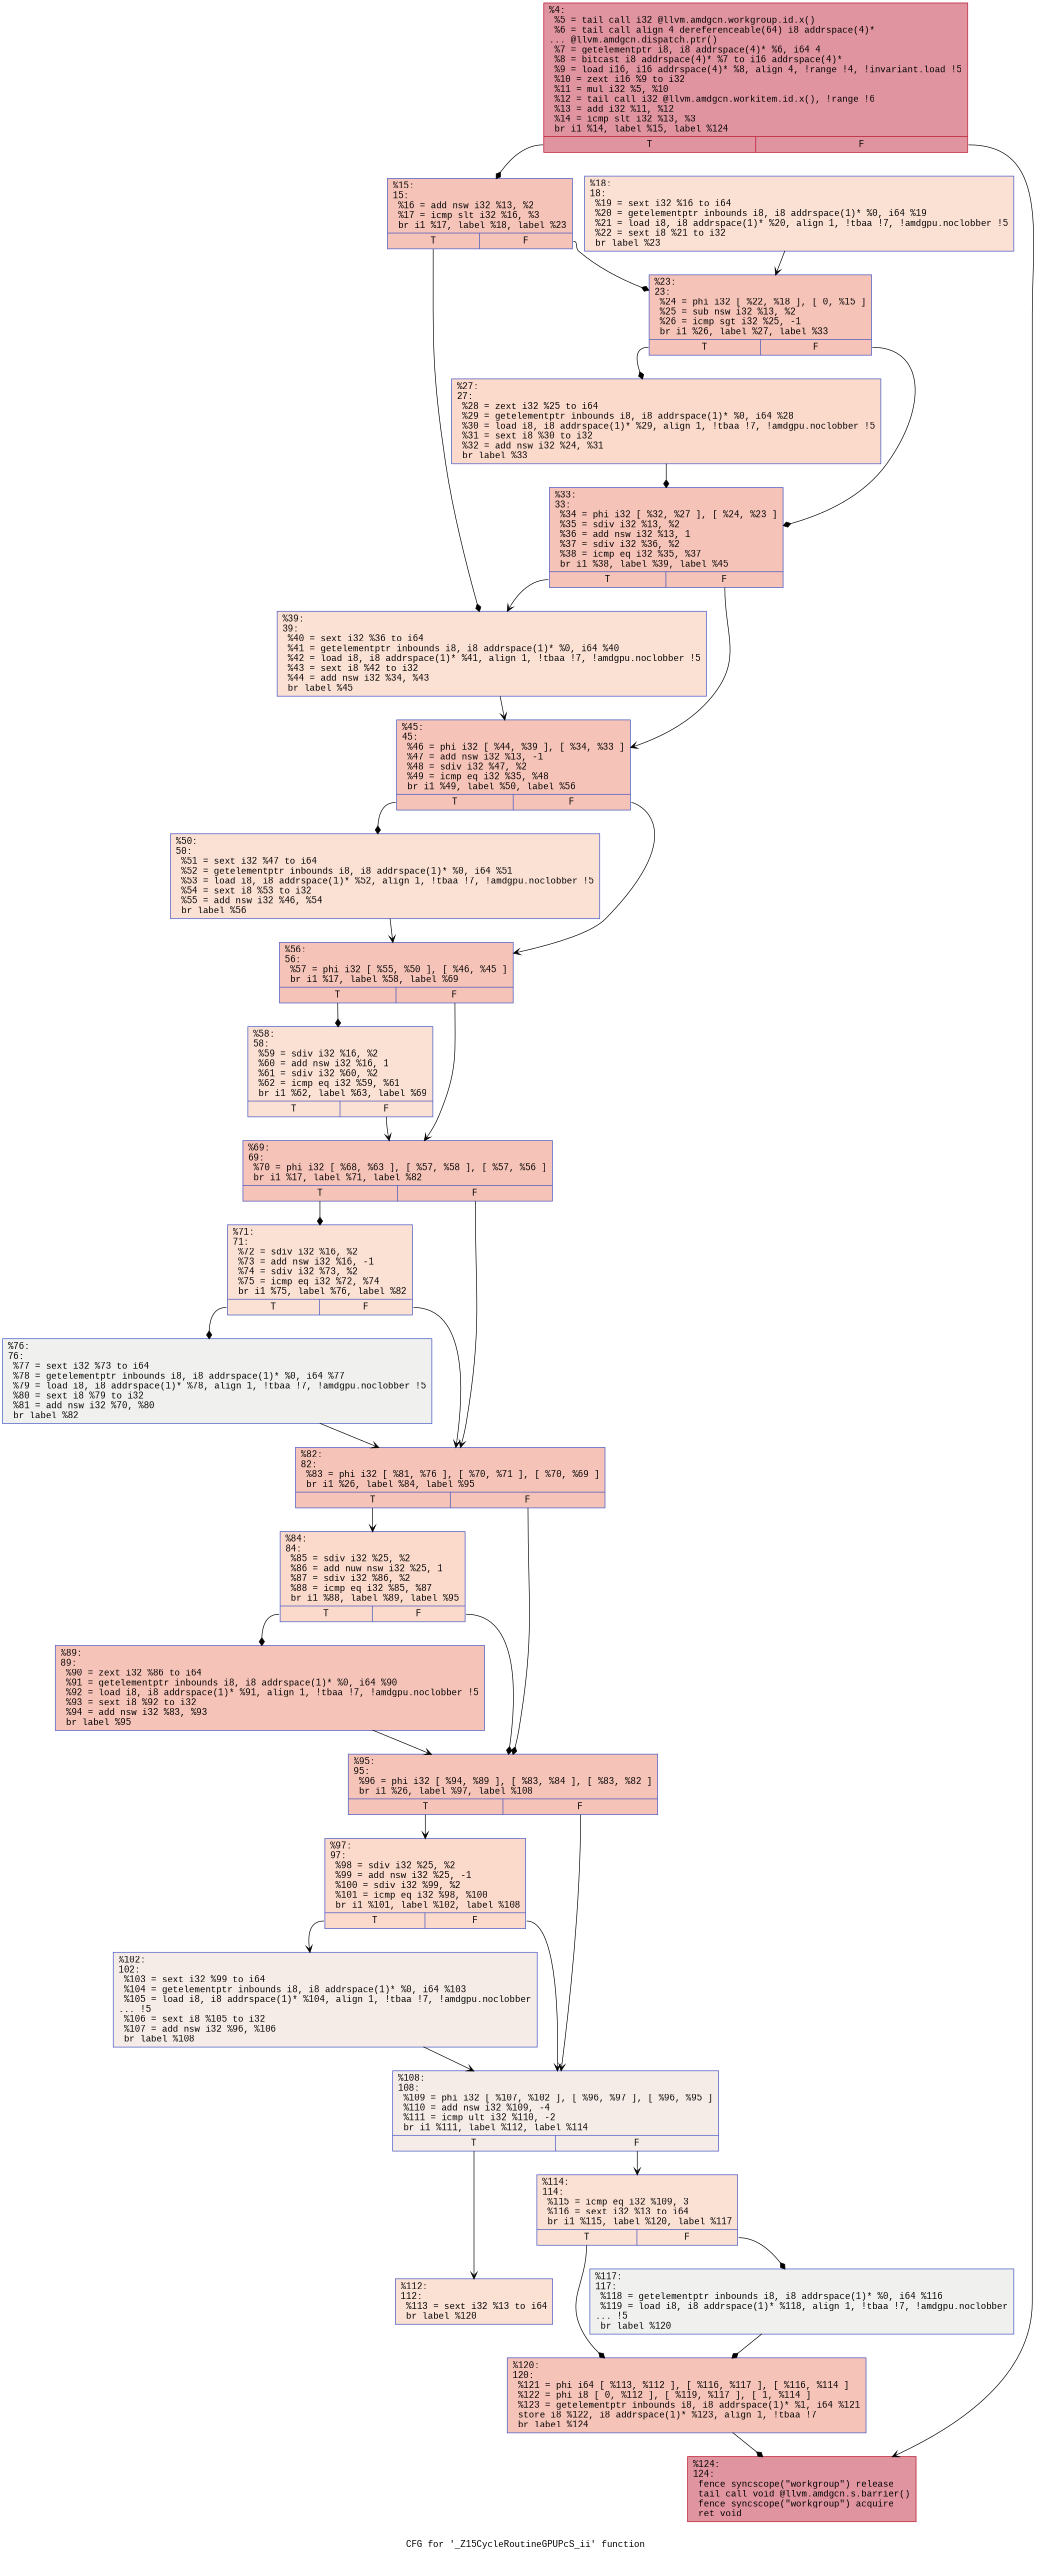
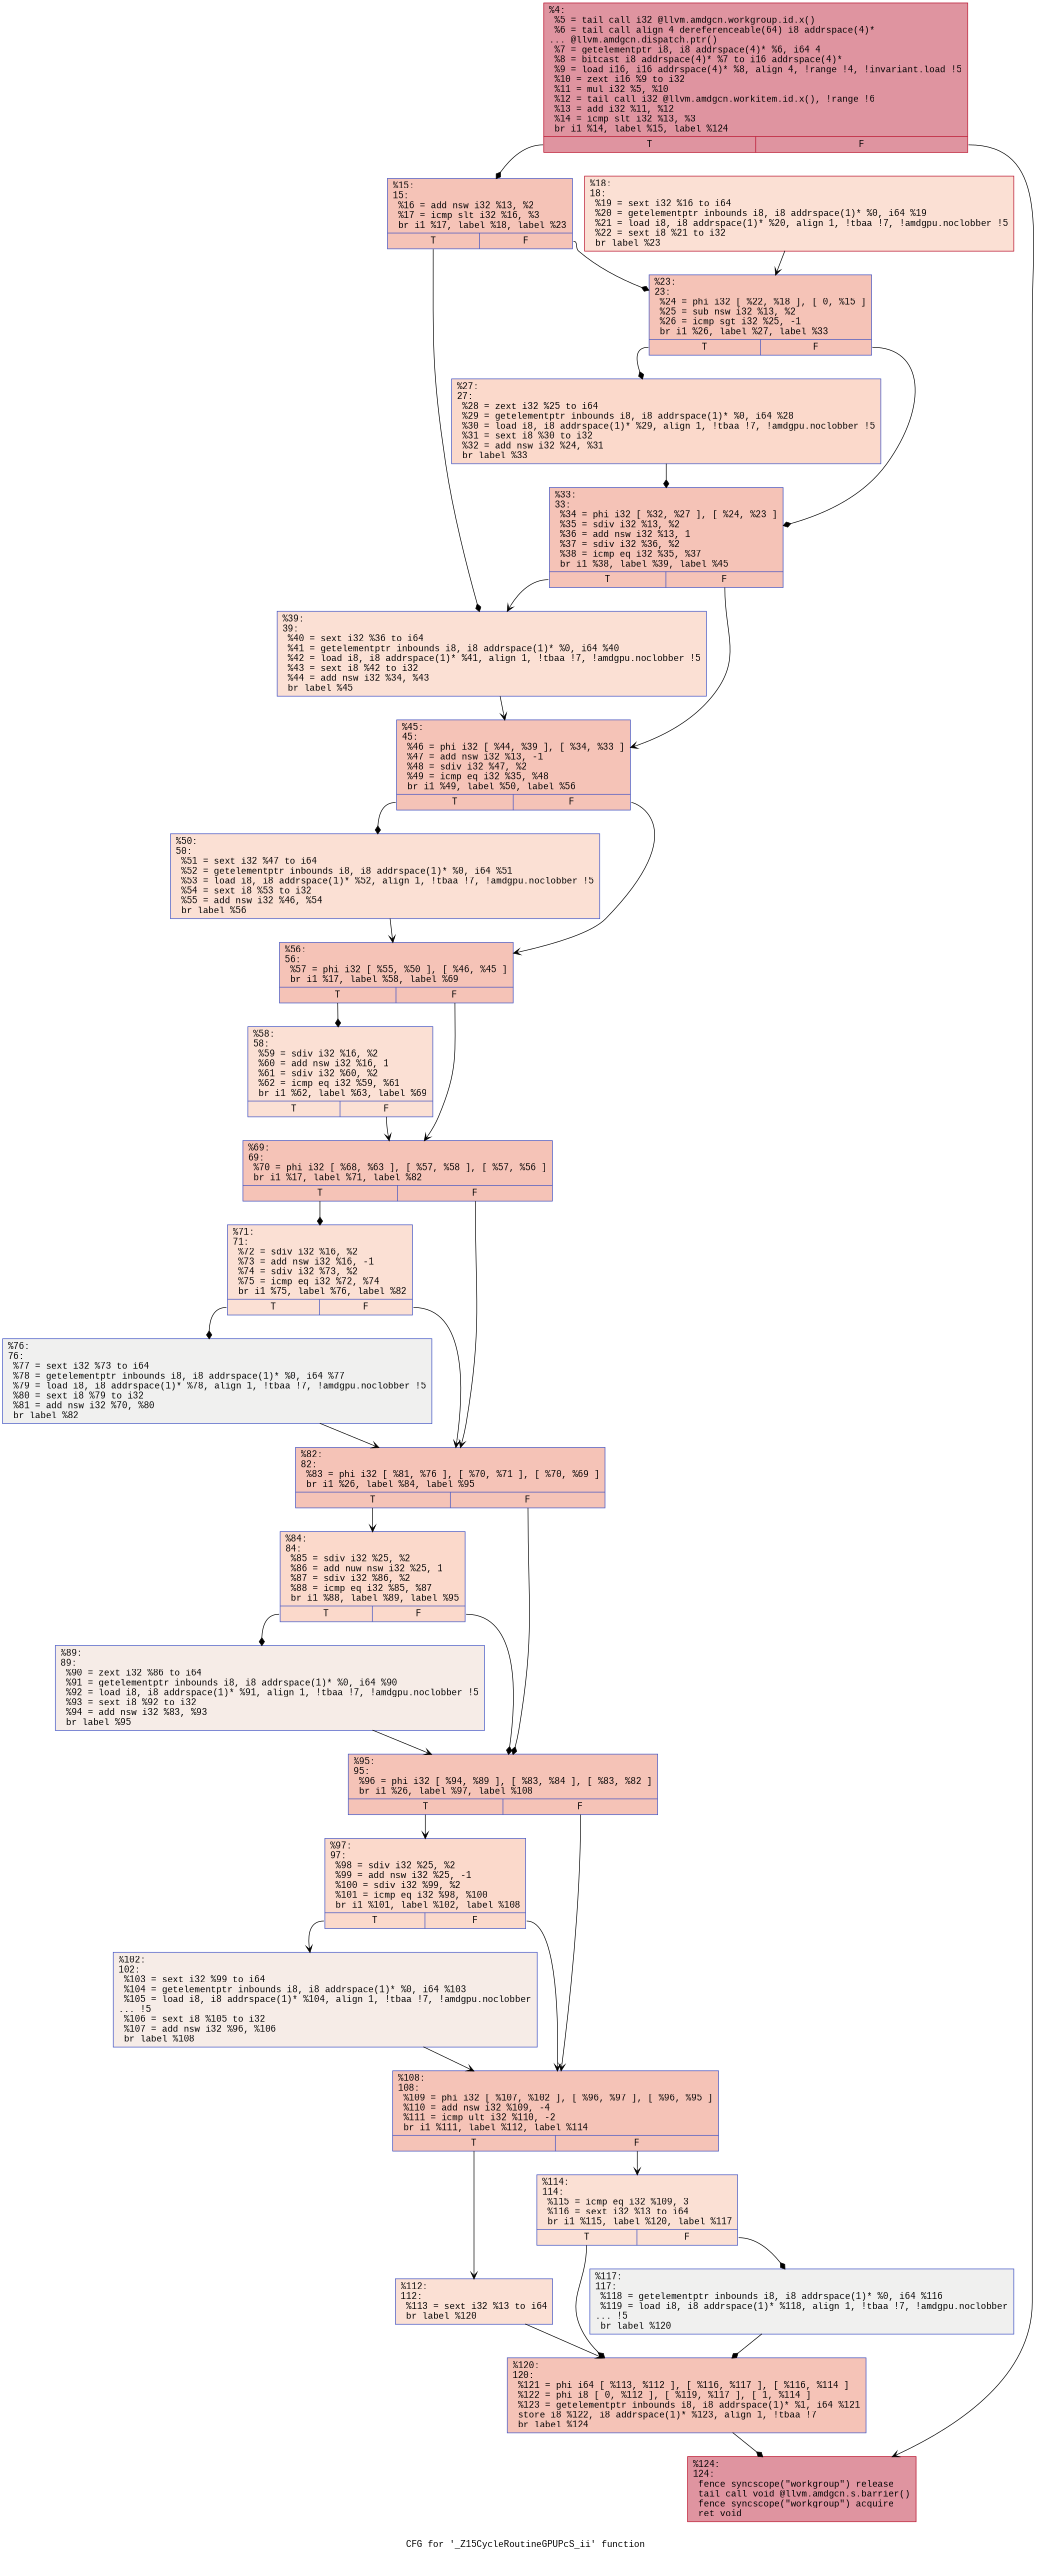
node "%18:": color #3d50c3ff -> #b70d28ff
node "%89:": fillcolor #e8765c70 -> #ead5c970
node "%108:": fillcolor #ead5c970 -> #e8765c70
edge "%112:" -> "%120:": added
